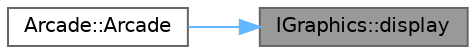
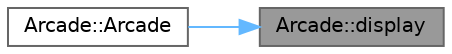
node "IGraphics::display": label "IGraphics::display" -> "Arcade::display"
